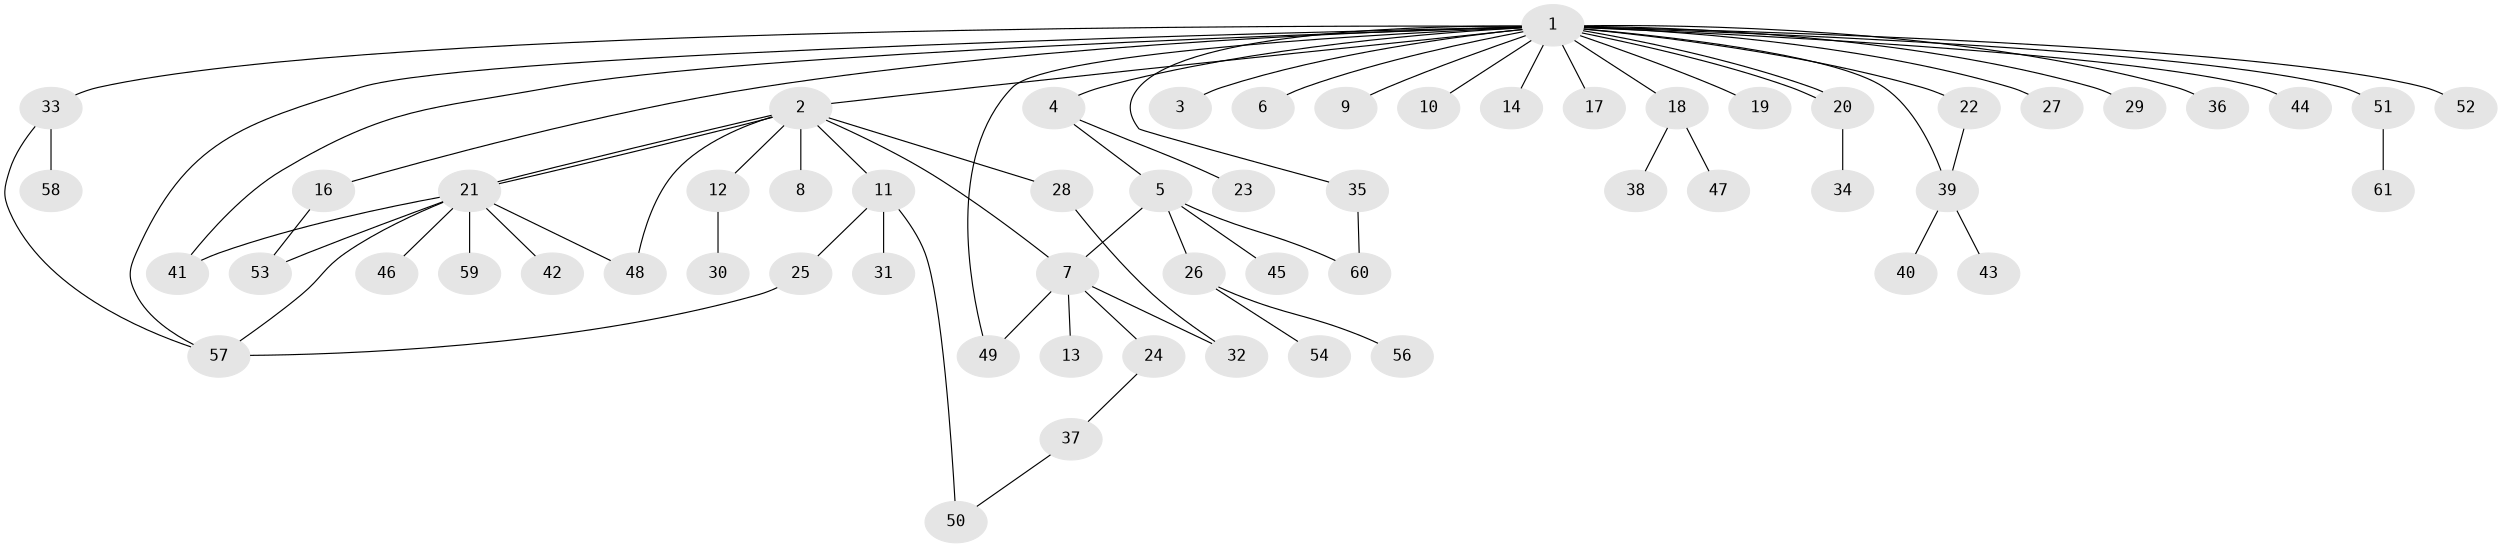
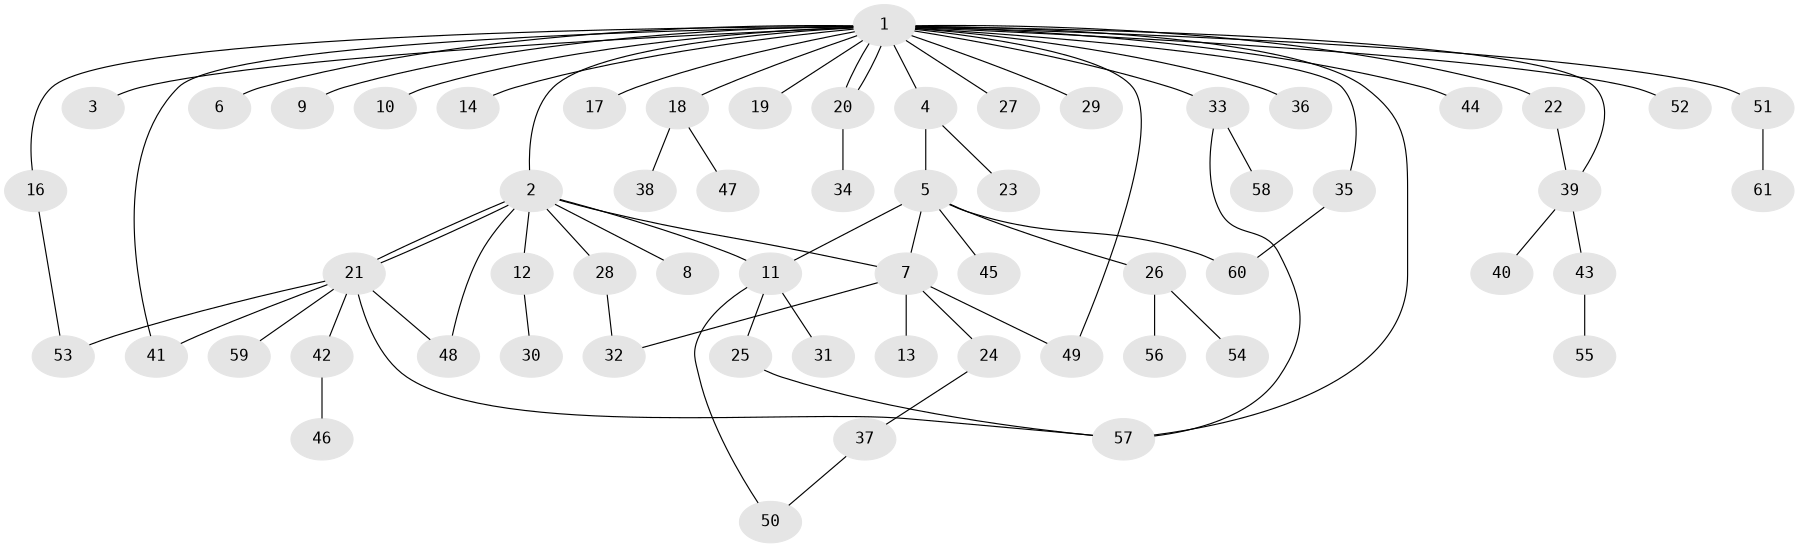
edge "21" -- "46": now "42" -- "46"
edge "5" -- "11": added
node "55": added
